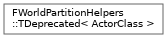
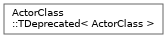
node "FWorldPartitionHelpers ::TDeprecated< ActorClass >": label "FWorldPartitionHelpers ::TDeprecated< ActorClass >" -> "ActorClass ::TDeprecated< ActorClass >"
